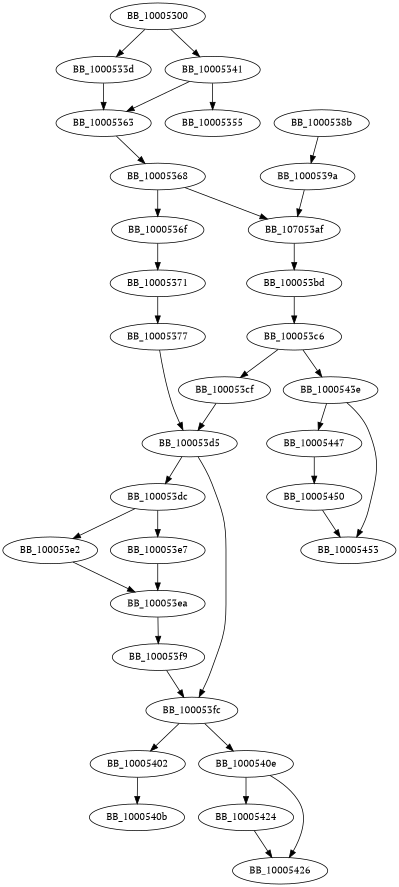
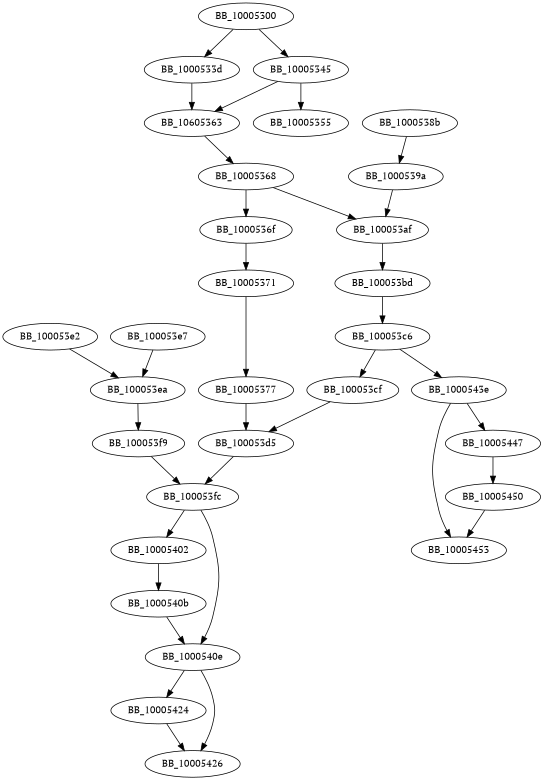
node "BB_10005341": label "BB_10005341" -> "BB_10005345"
node "BB_10005363": label "BB_10005363" -> "BB_10605363"
node "BB_107053af": label "BB_107053af" -> "BB_100053af"
node "BB_100053dc": removed
edge "BB_1000540b" -> "BB_1000540e": added
